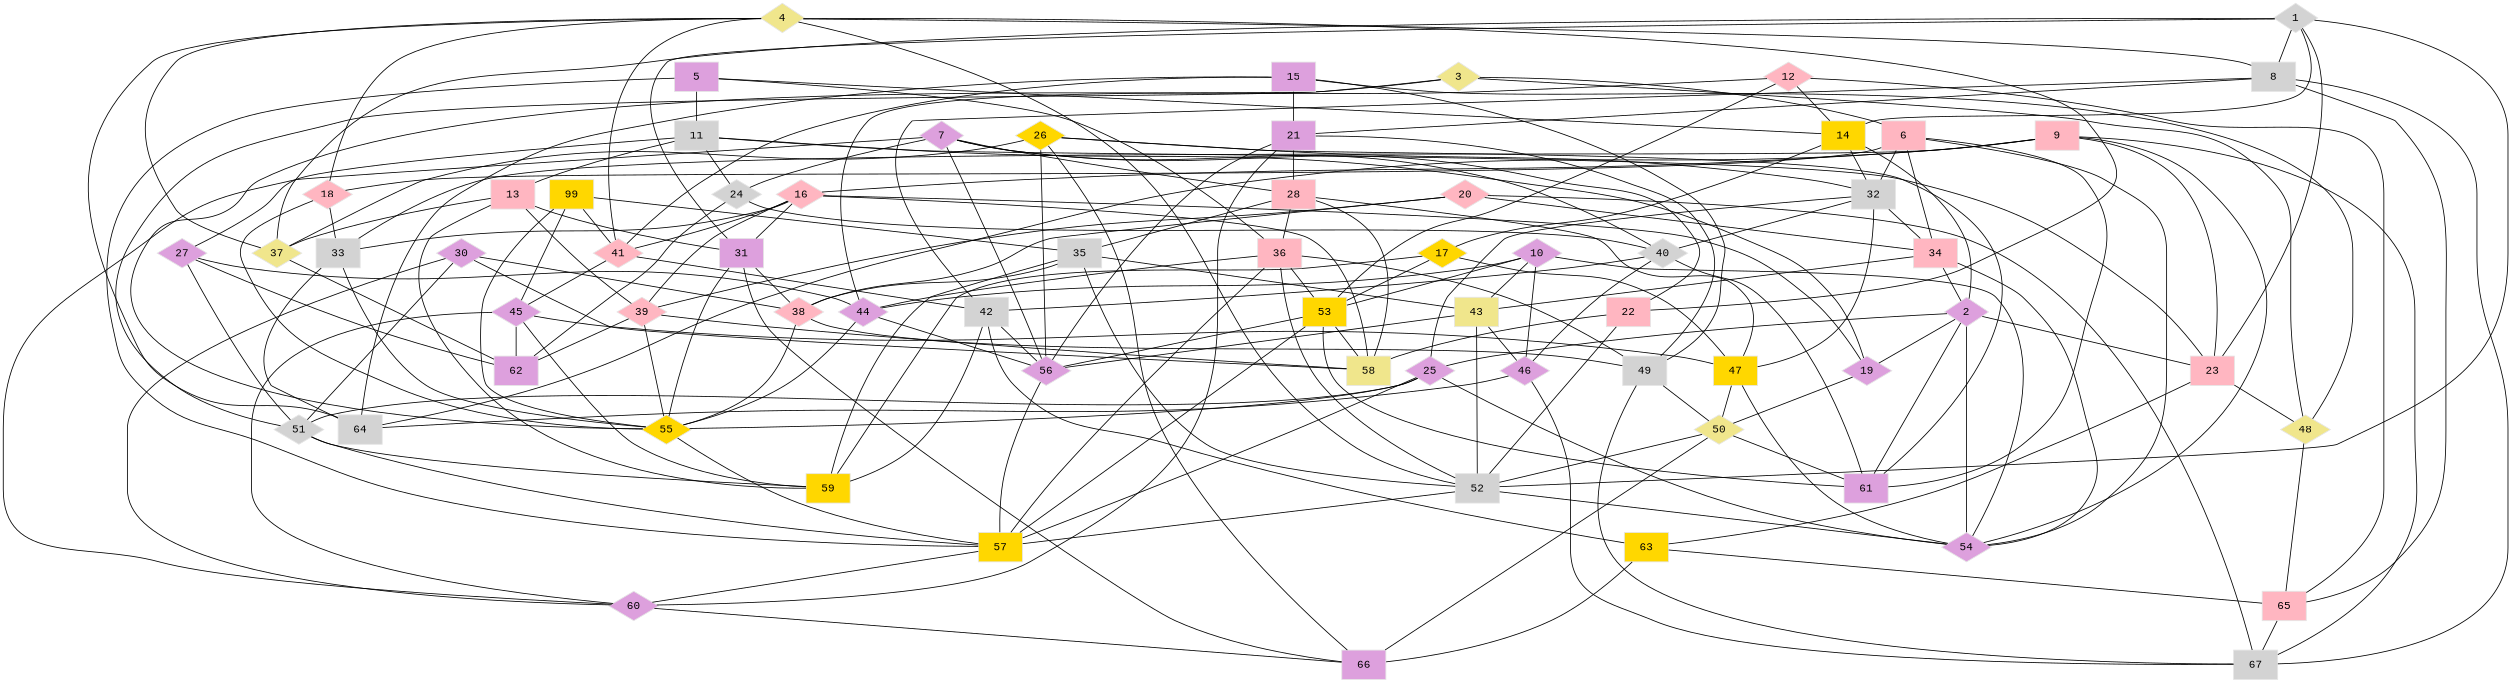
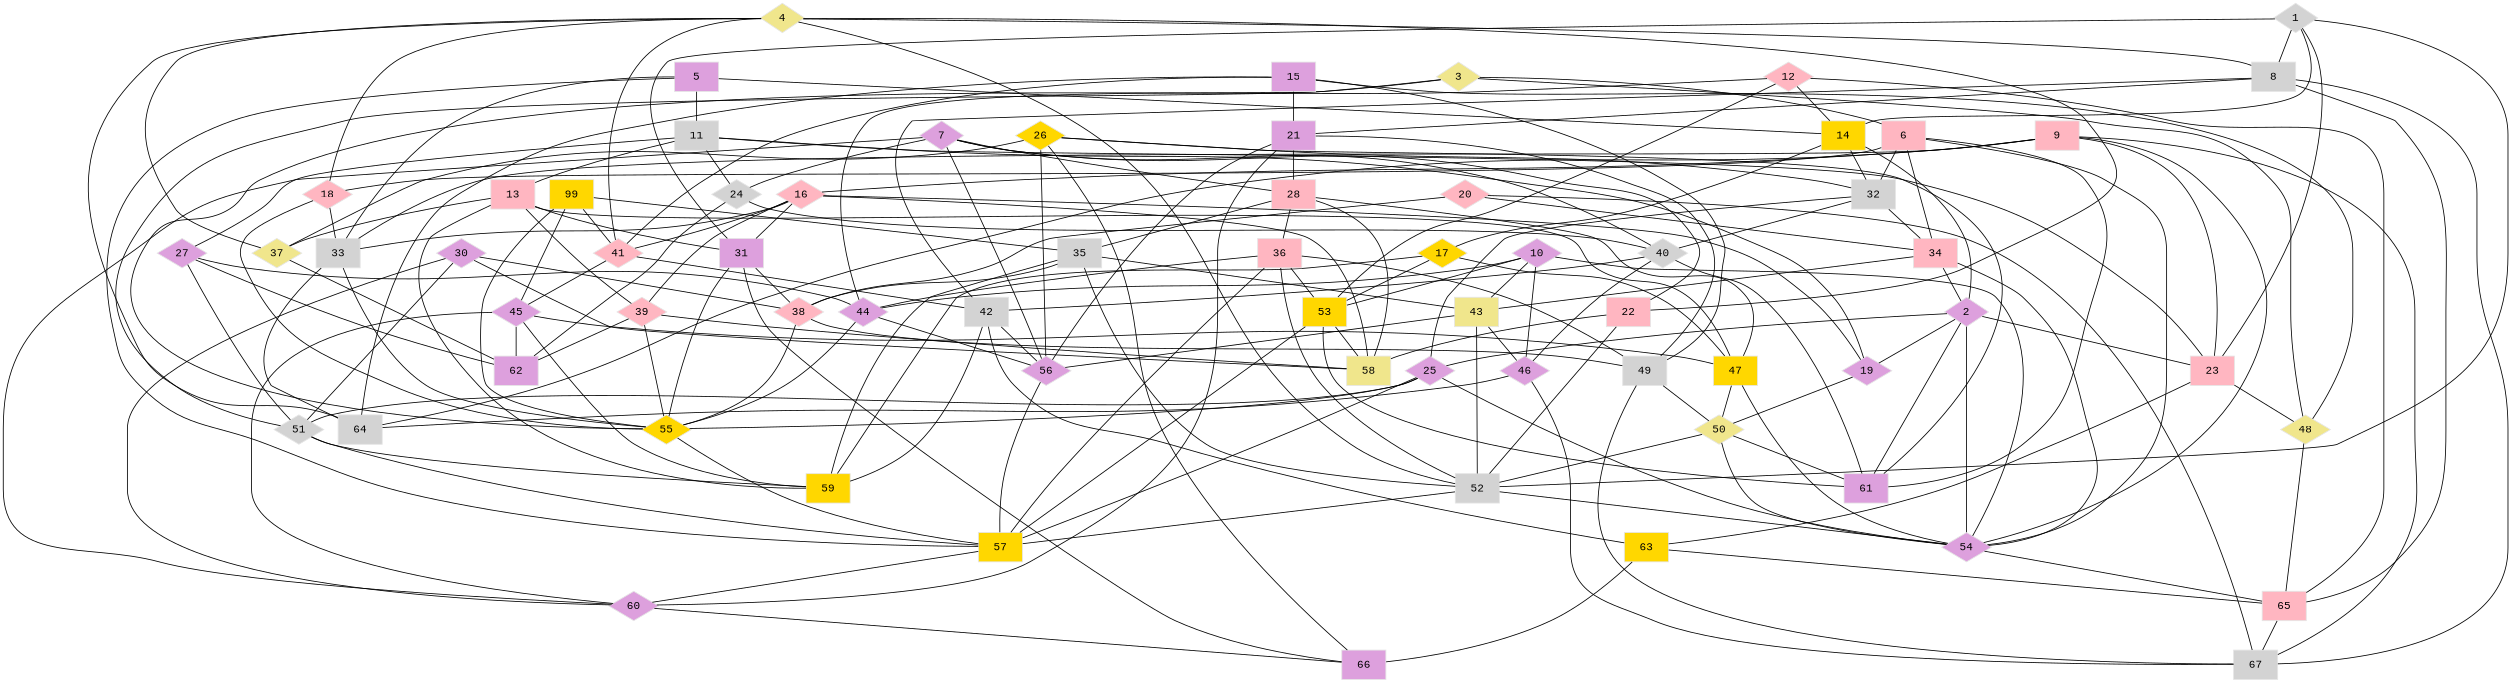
edge "1" -- "37": removed
edge "5" -- "36": now "5" -- "33"
edge "20" -- "39": removed
edge "32" -- "47": now "13" -- "47"
edge "53" -- "56": removed
edge "50" -- "66": now "50" -- "54"
edge "54" -- "65": added
